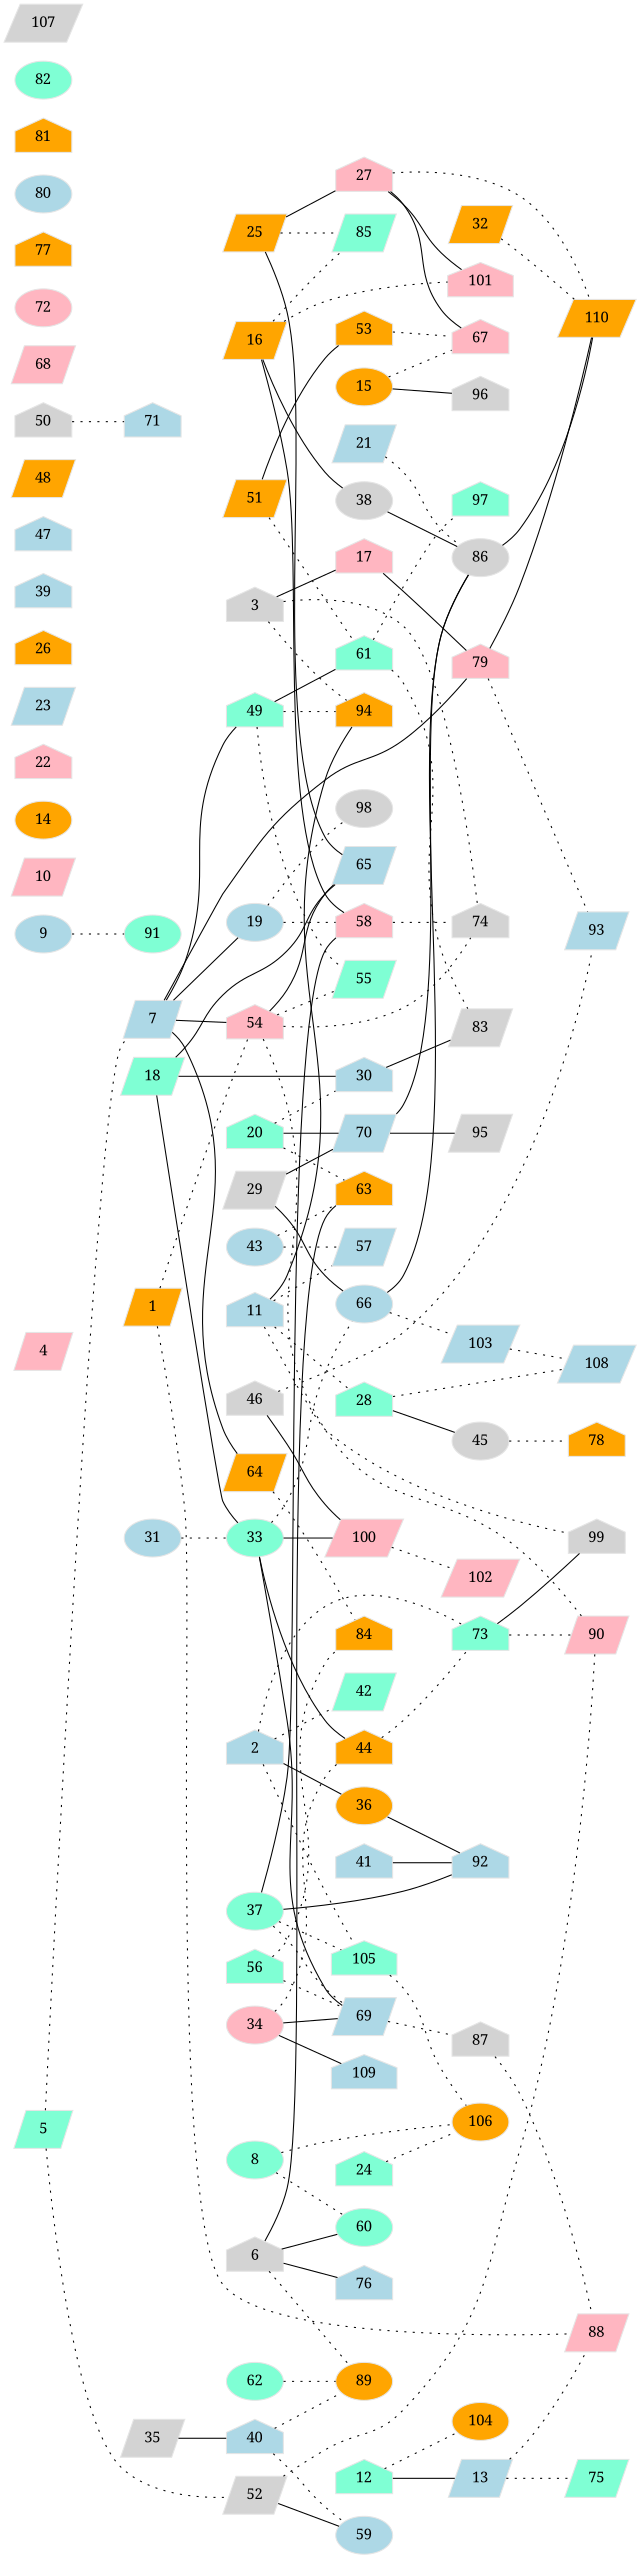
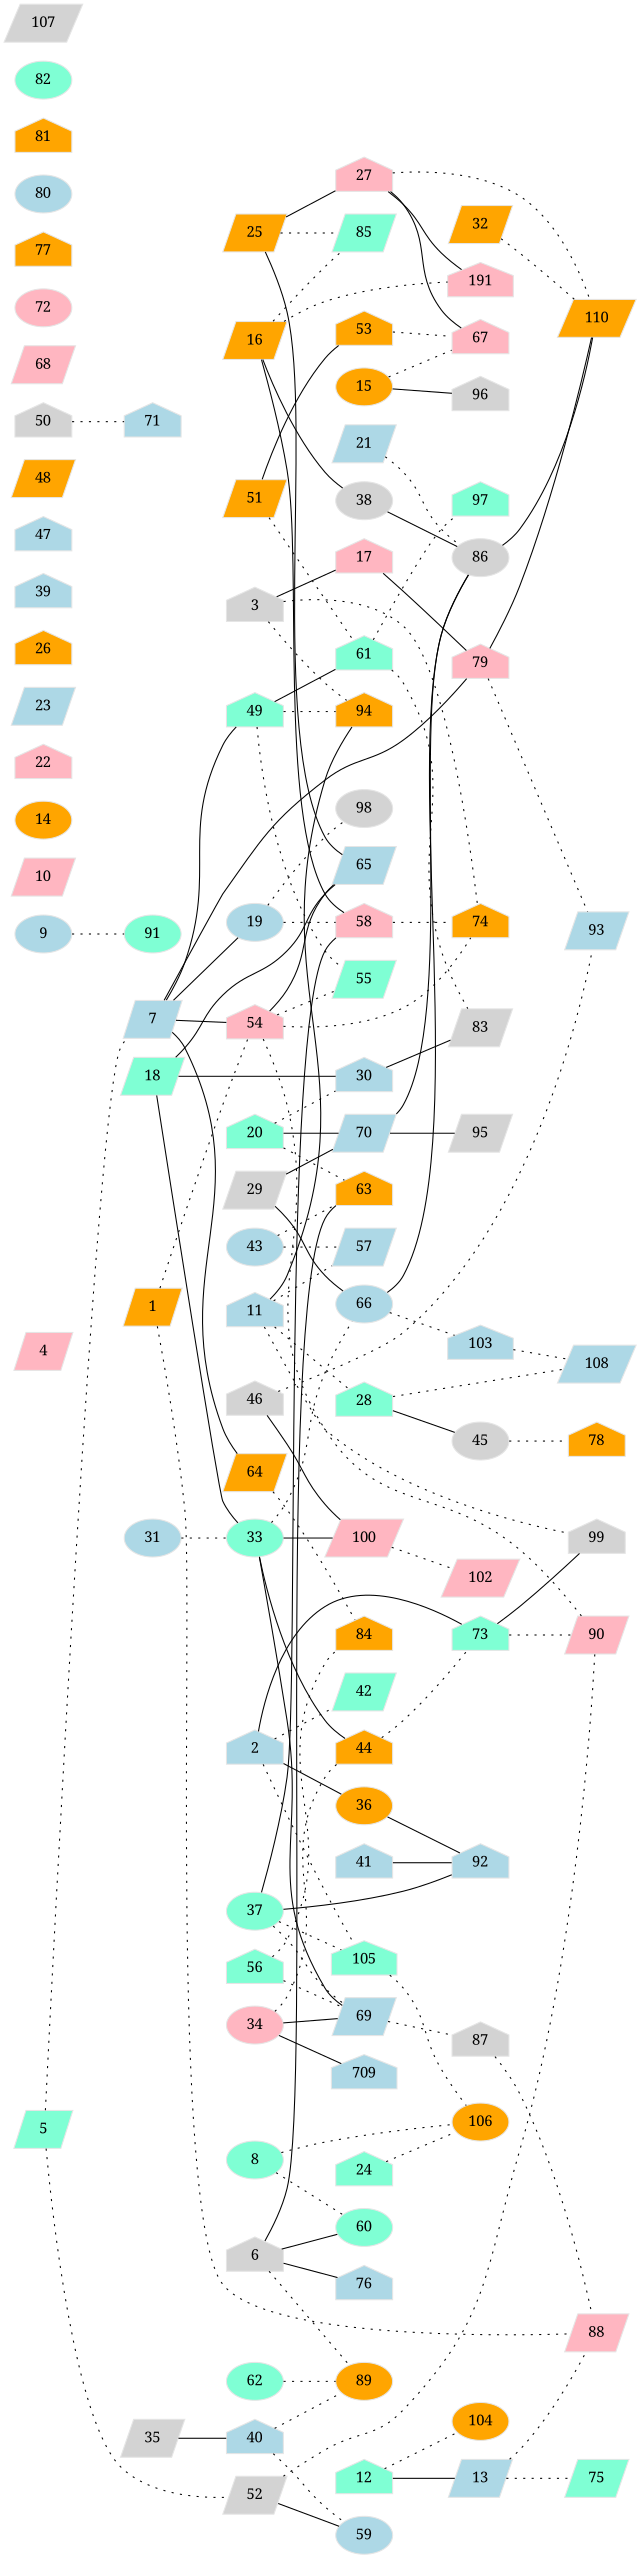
node "101": label "101" -> "191"
node "74": fillcolor lightgrey -> orange
node "103": shape parallelogram -> house
edge "73" -- "2": style dotted -> solid
node "109": label "109" -> "709"
